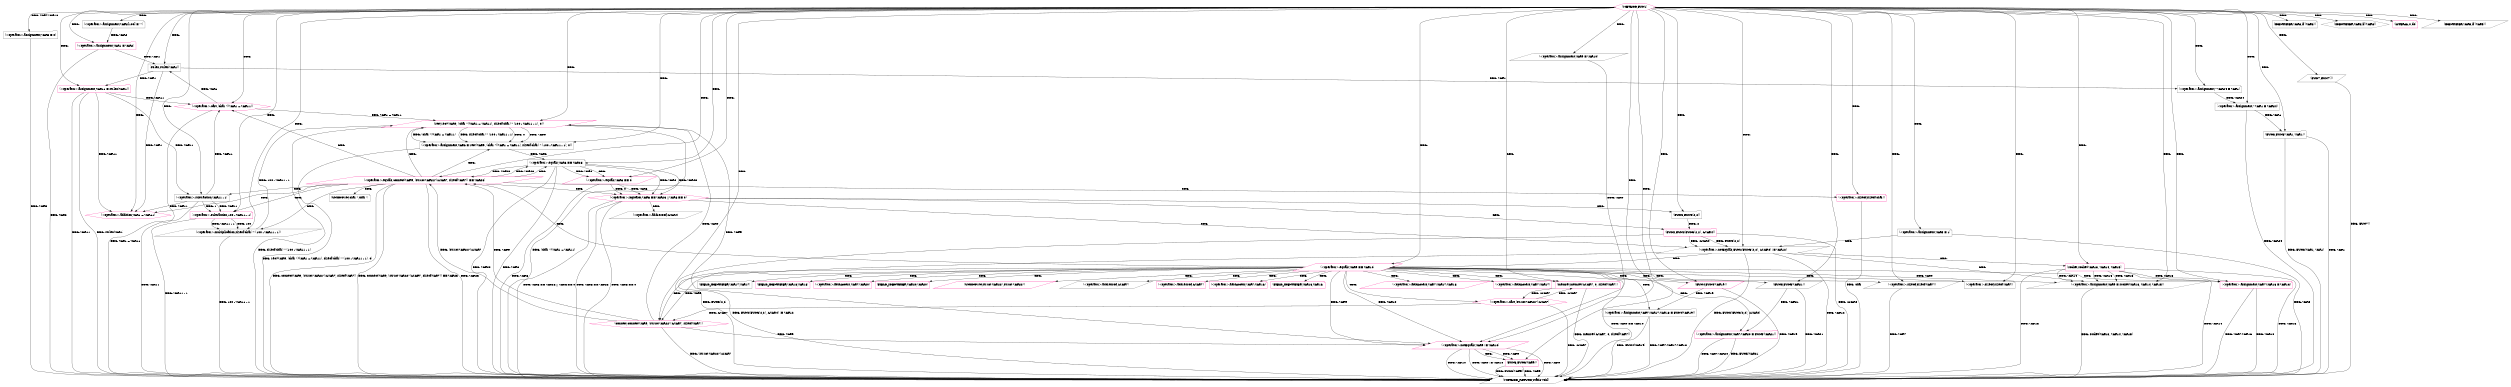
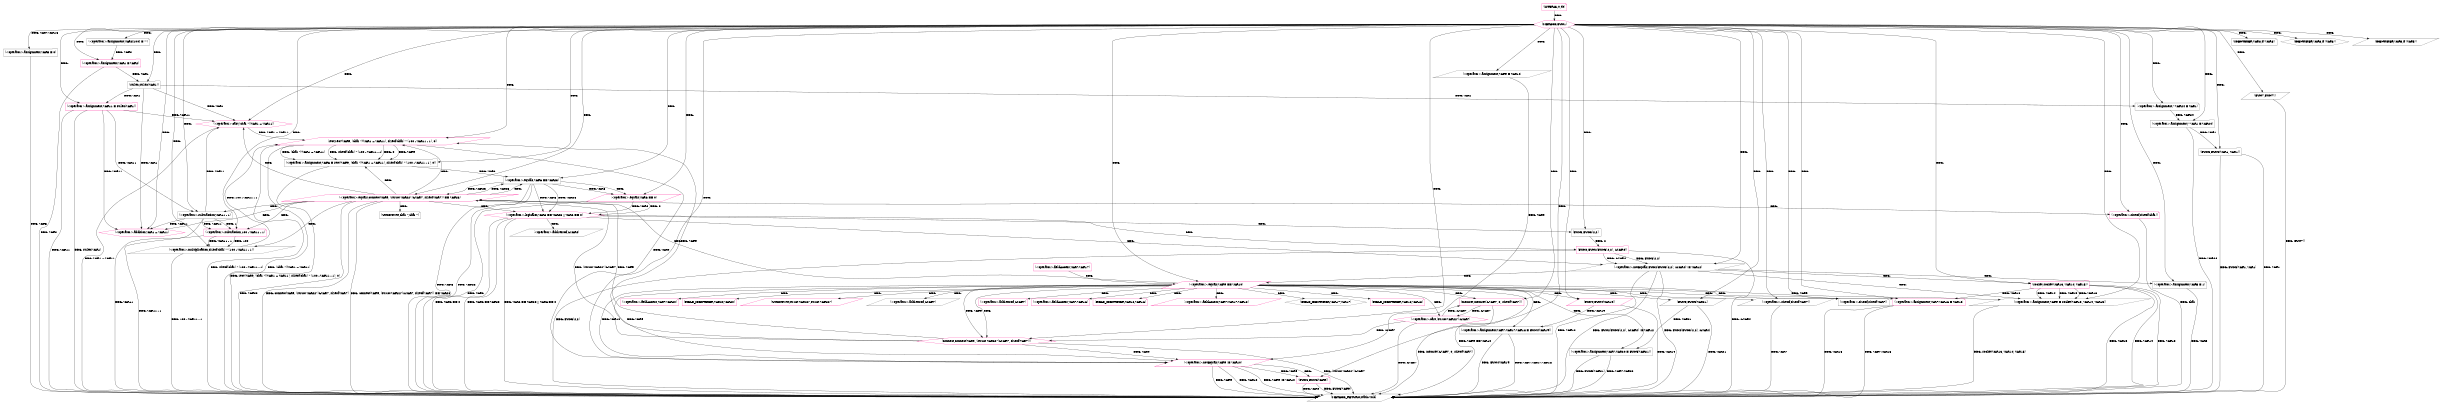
edge "(METHOD,FUN1)" -> "(LITERAL,0,do)": reversed
edge "(<operator>.cast,(char *)(VAR1 + VAR11))" -> "(strlen,strlen(VAR1))": reversed
edge "(<operator>.assignment,VAR5 = 1)" -> "(<operator>.notEquals,FUN2(FUN3(2,2), &VAR4) != VAR12)": reversed
edge "(<operator>.equals,VAR9 == VAR10)" -> "(<operator>.fieldAccess,VAR7.VAR17)": reversed
node "(FIELD_IDENTIFIER,VAR17,VAR17)": shape folder -> hexagon
node "(<operator>.assignment,VAR7.VAR20 = FUN5(VAR21))": color deeppink -> gray40
